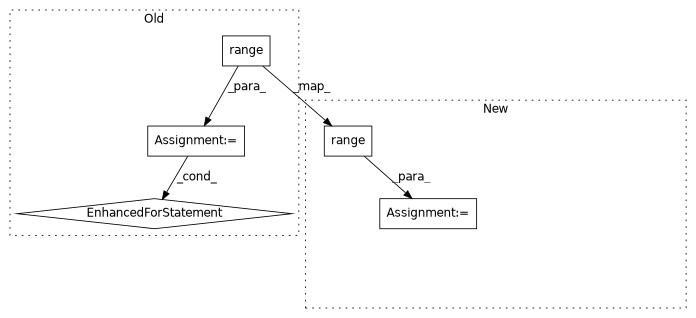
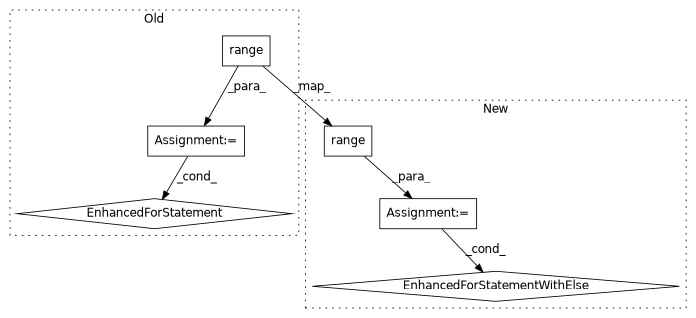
node "EnhancedForStatementWithElse": added
